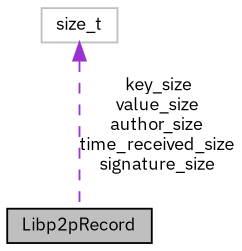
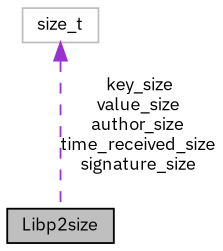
node "Libp2pRecord": label "Libp2pRecord" -> "Libp2size"
